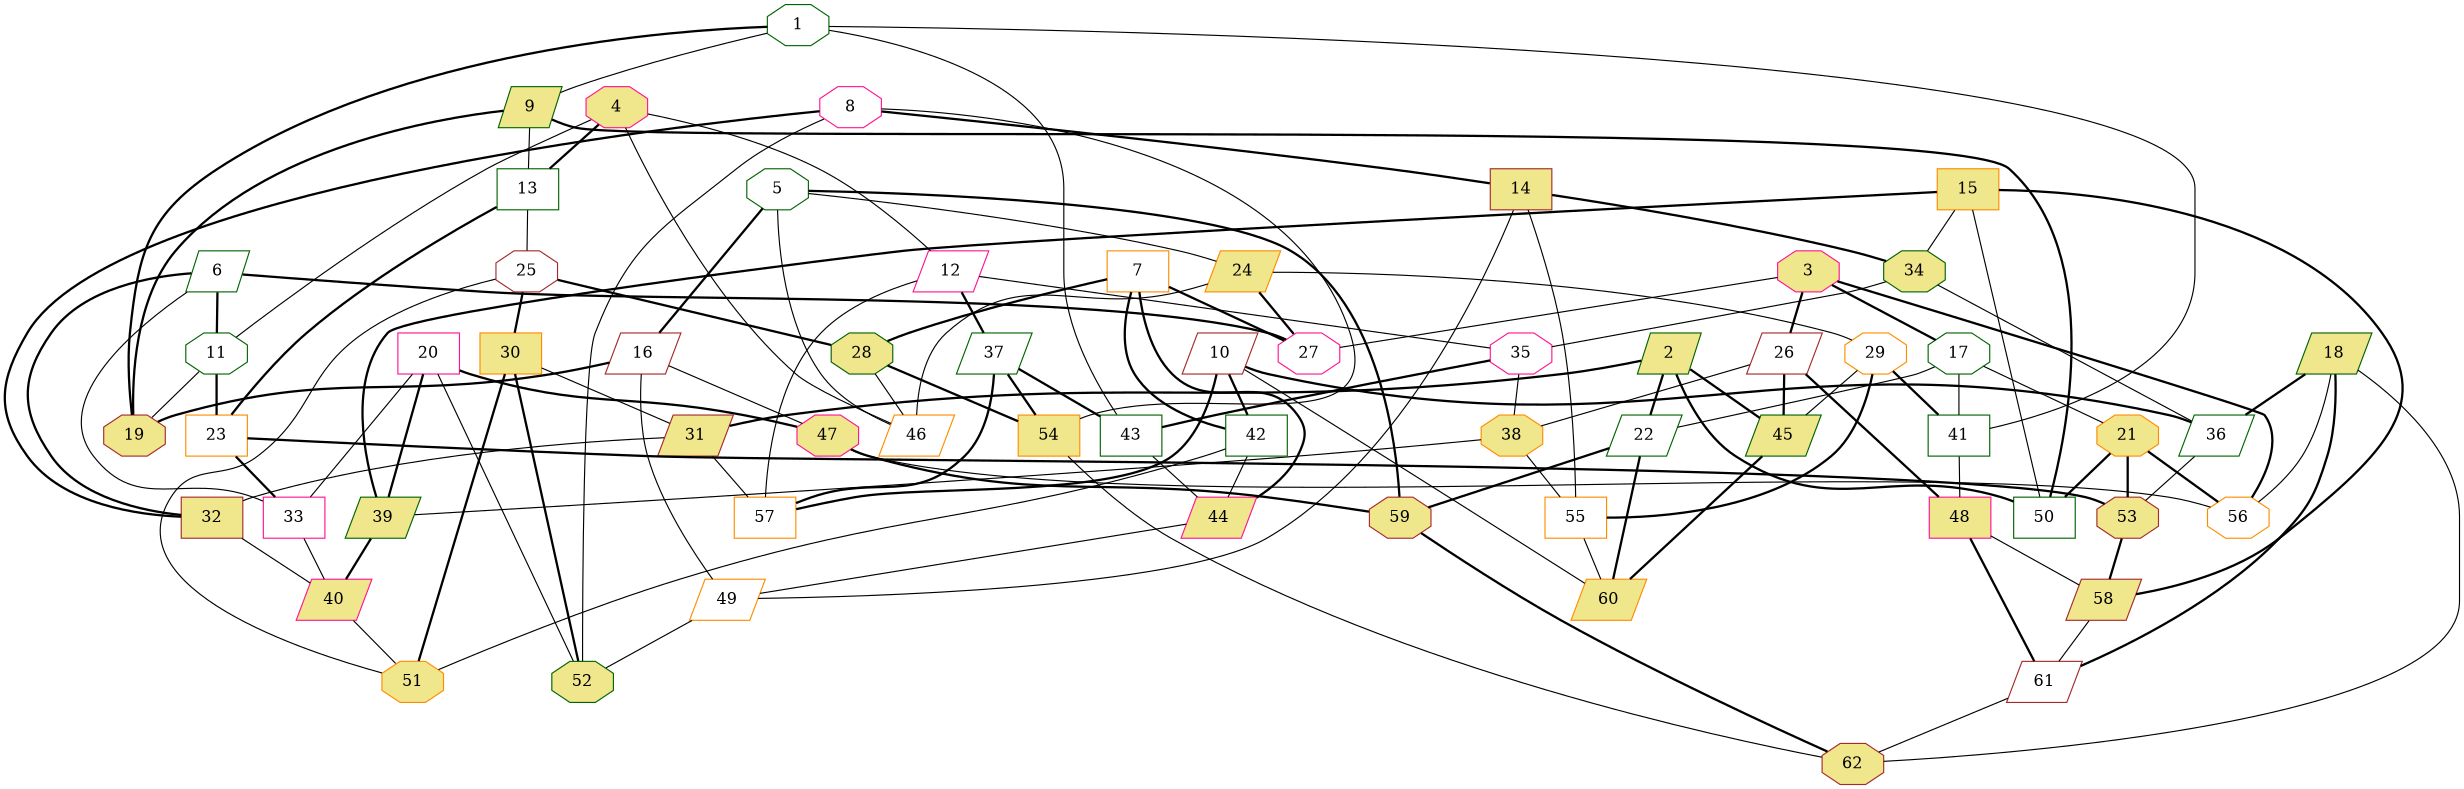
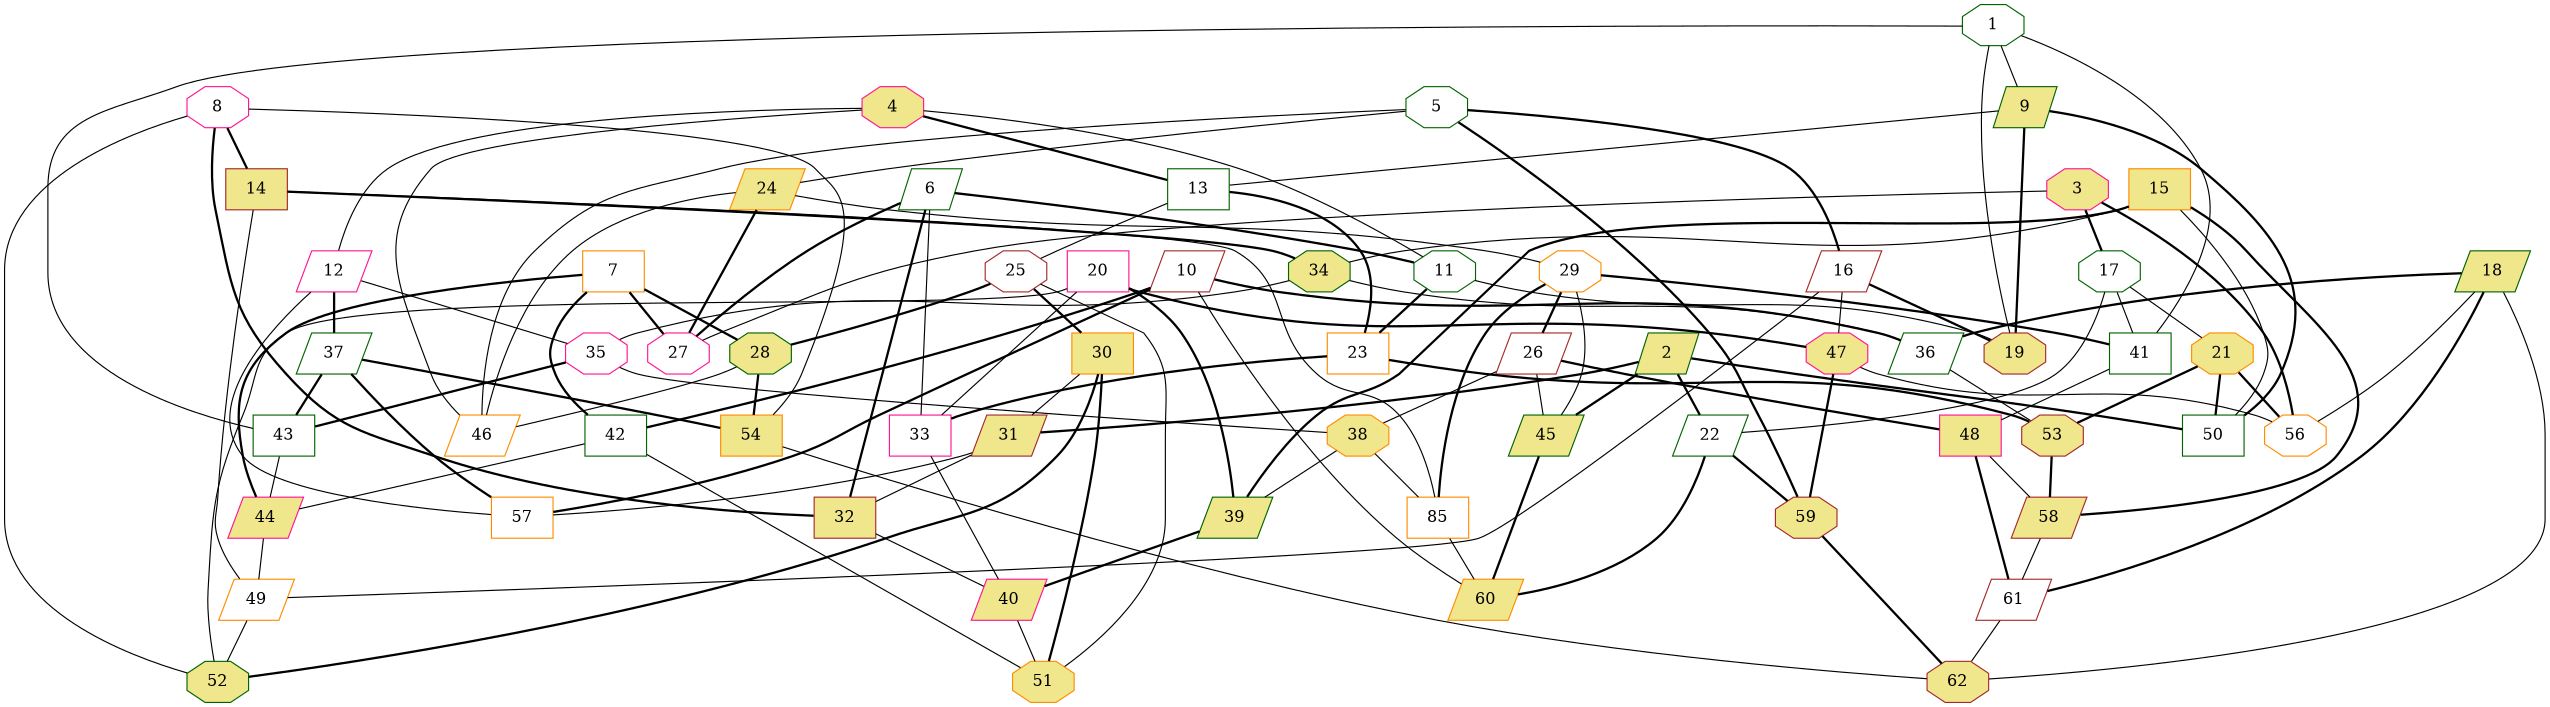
edge "1" -- "19": style bold -> solid
edge "3" -- "26": now "29" -- "26"
edge "26" -- "45": style bold -> solid
node "55": label "55" -> "85"
